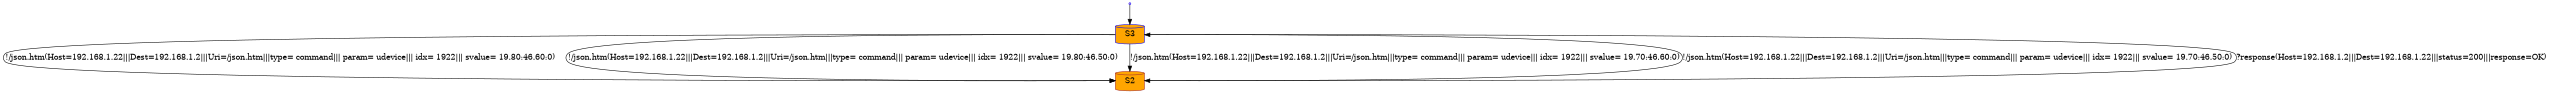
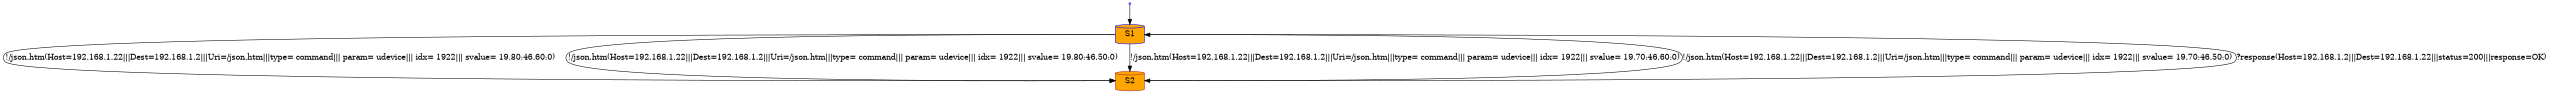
node "S3": label "S3" -> "S1"
